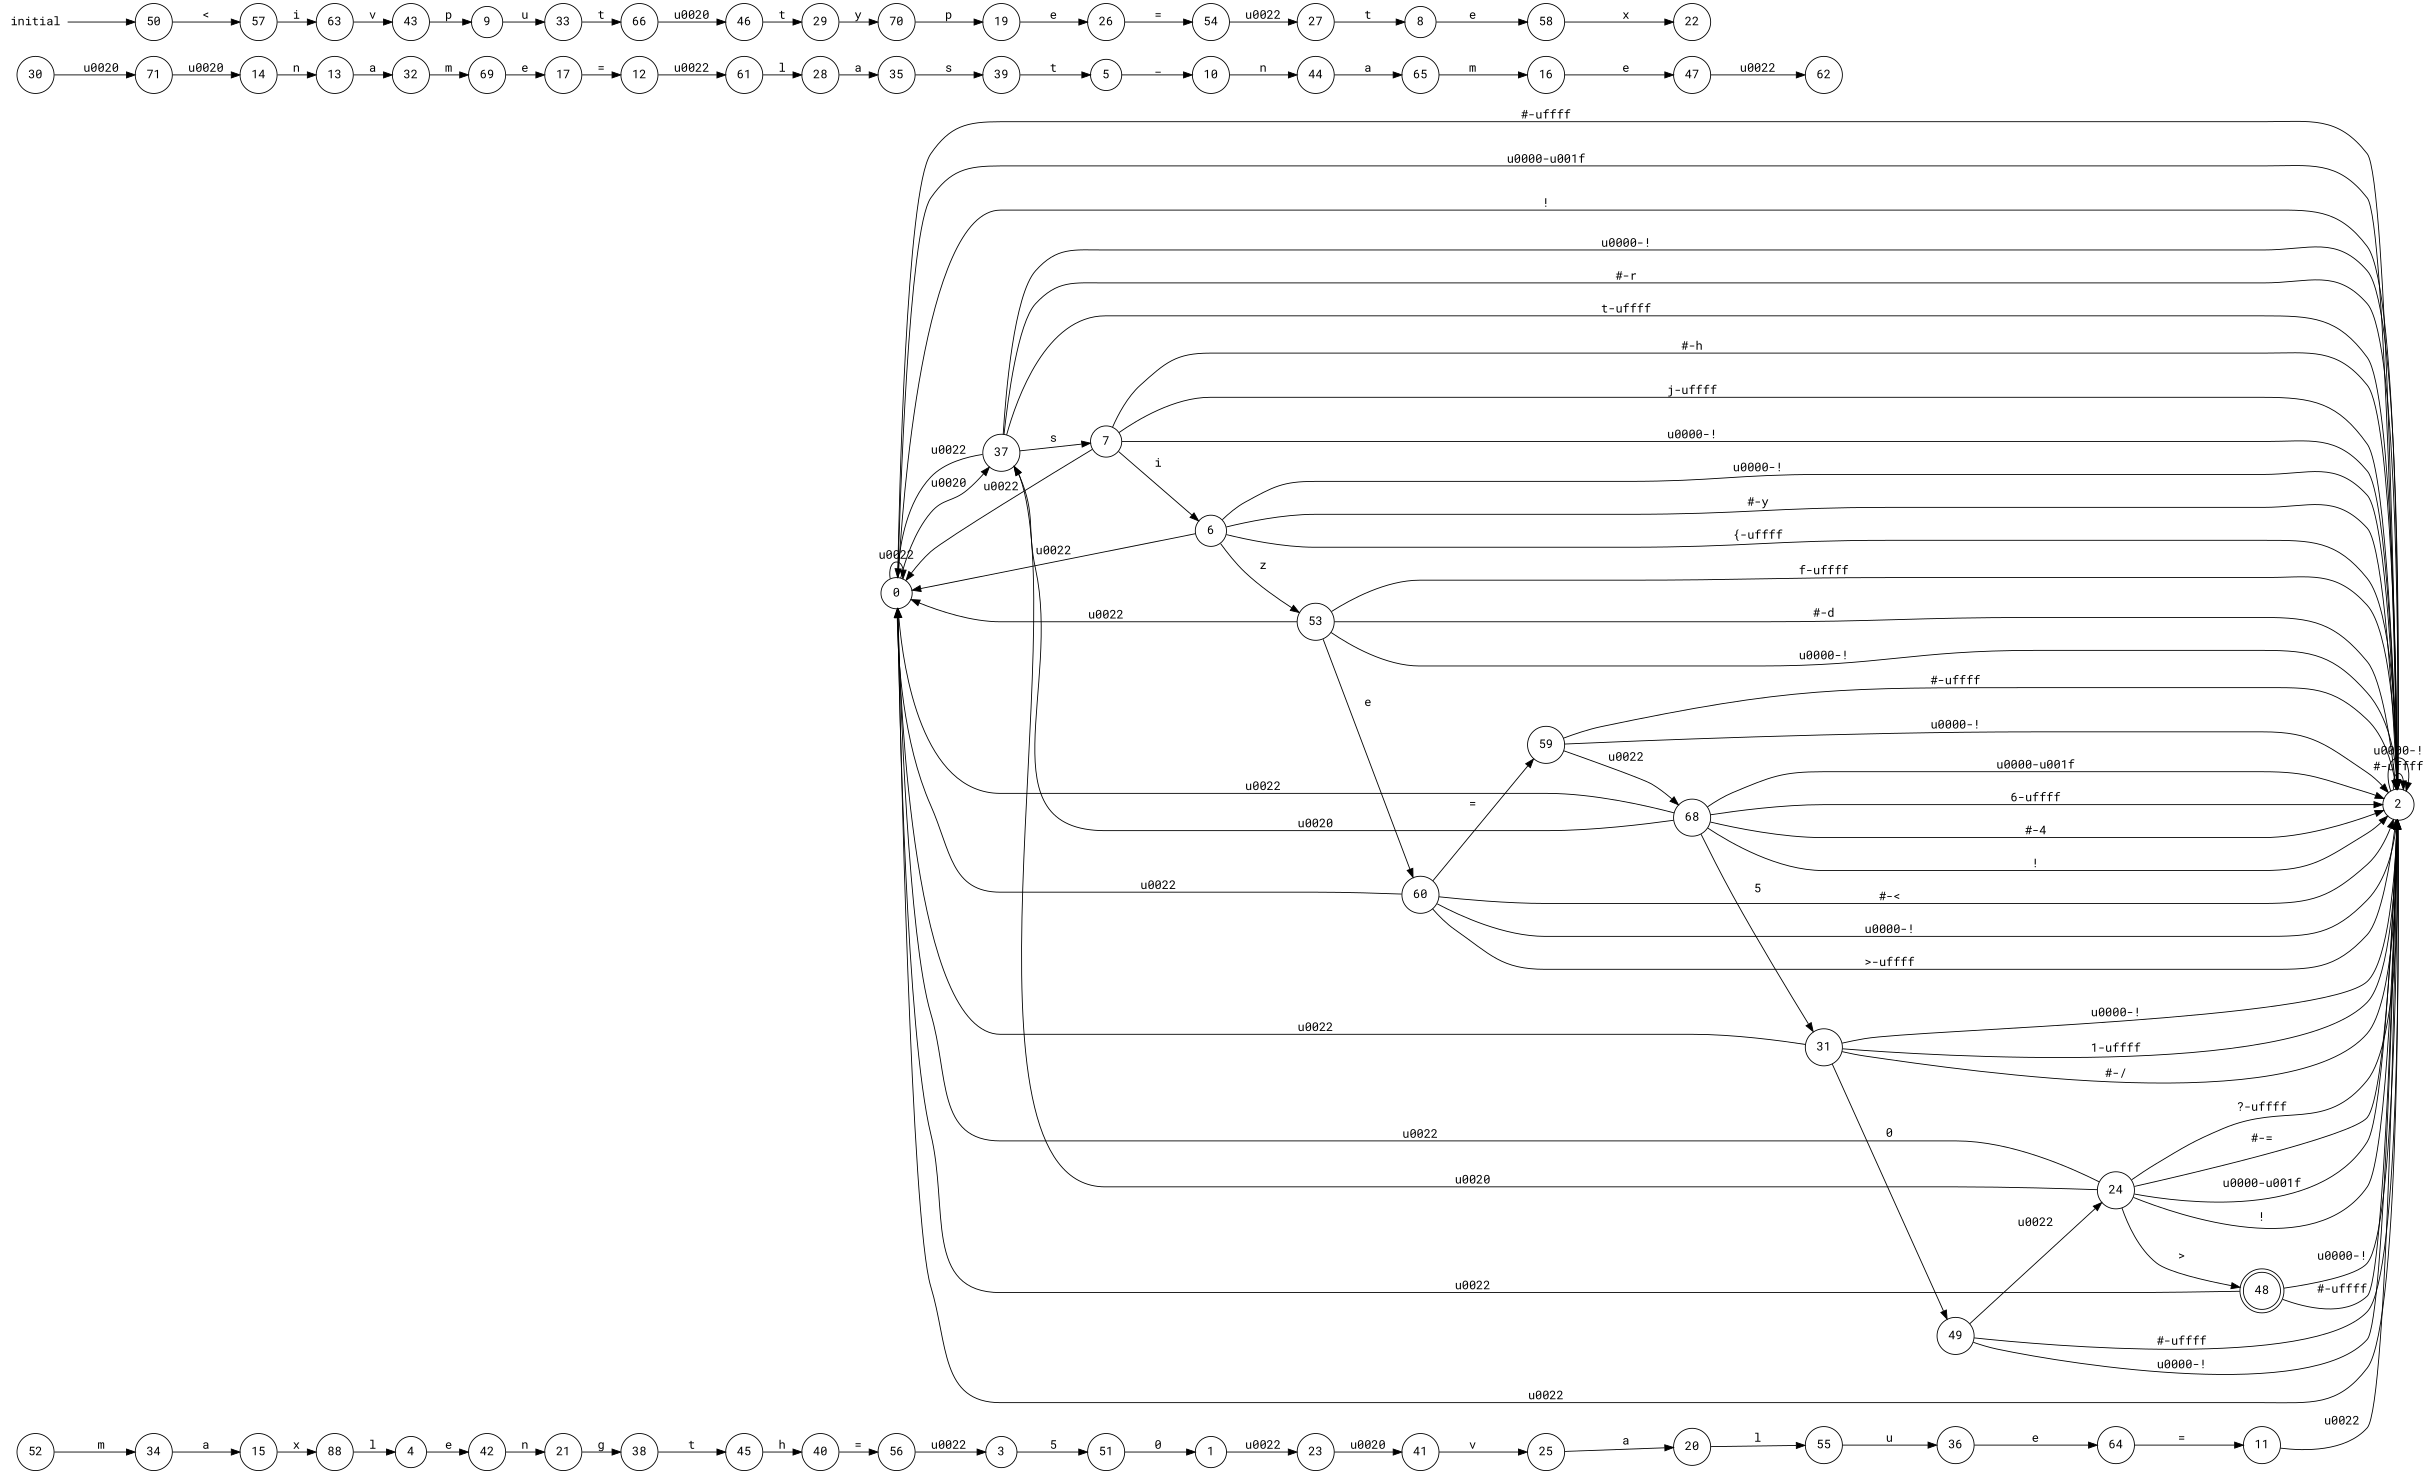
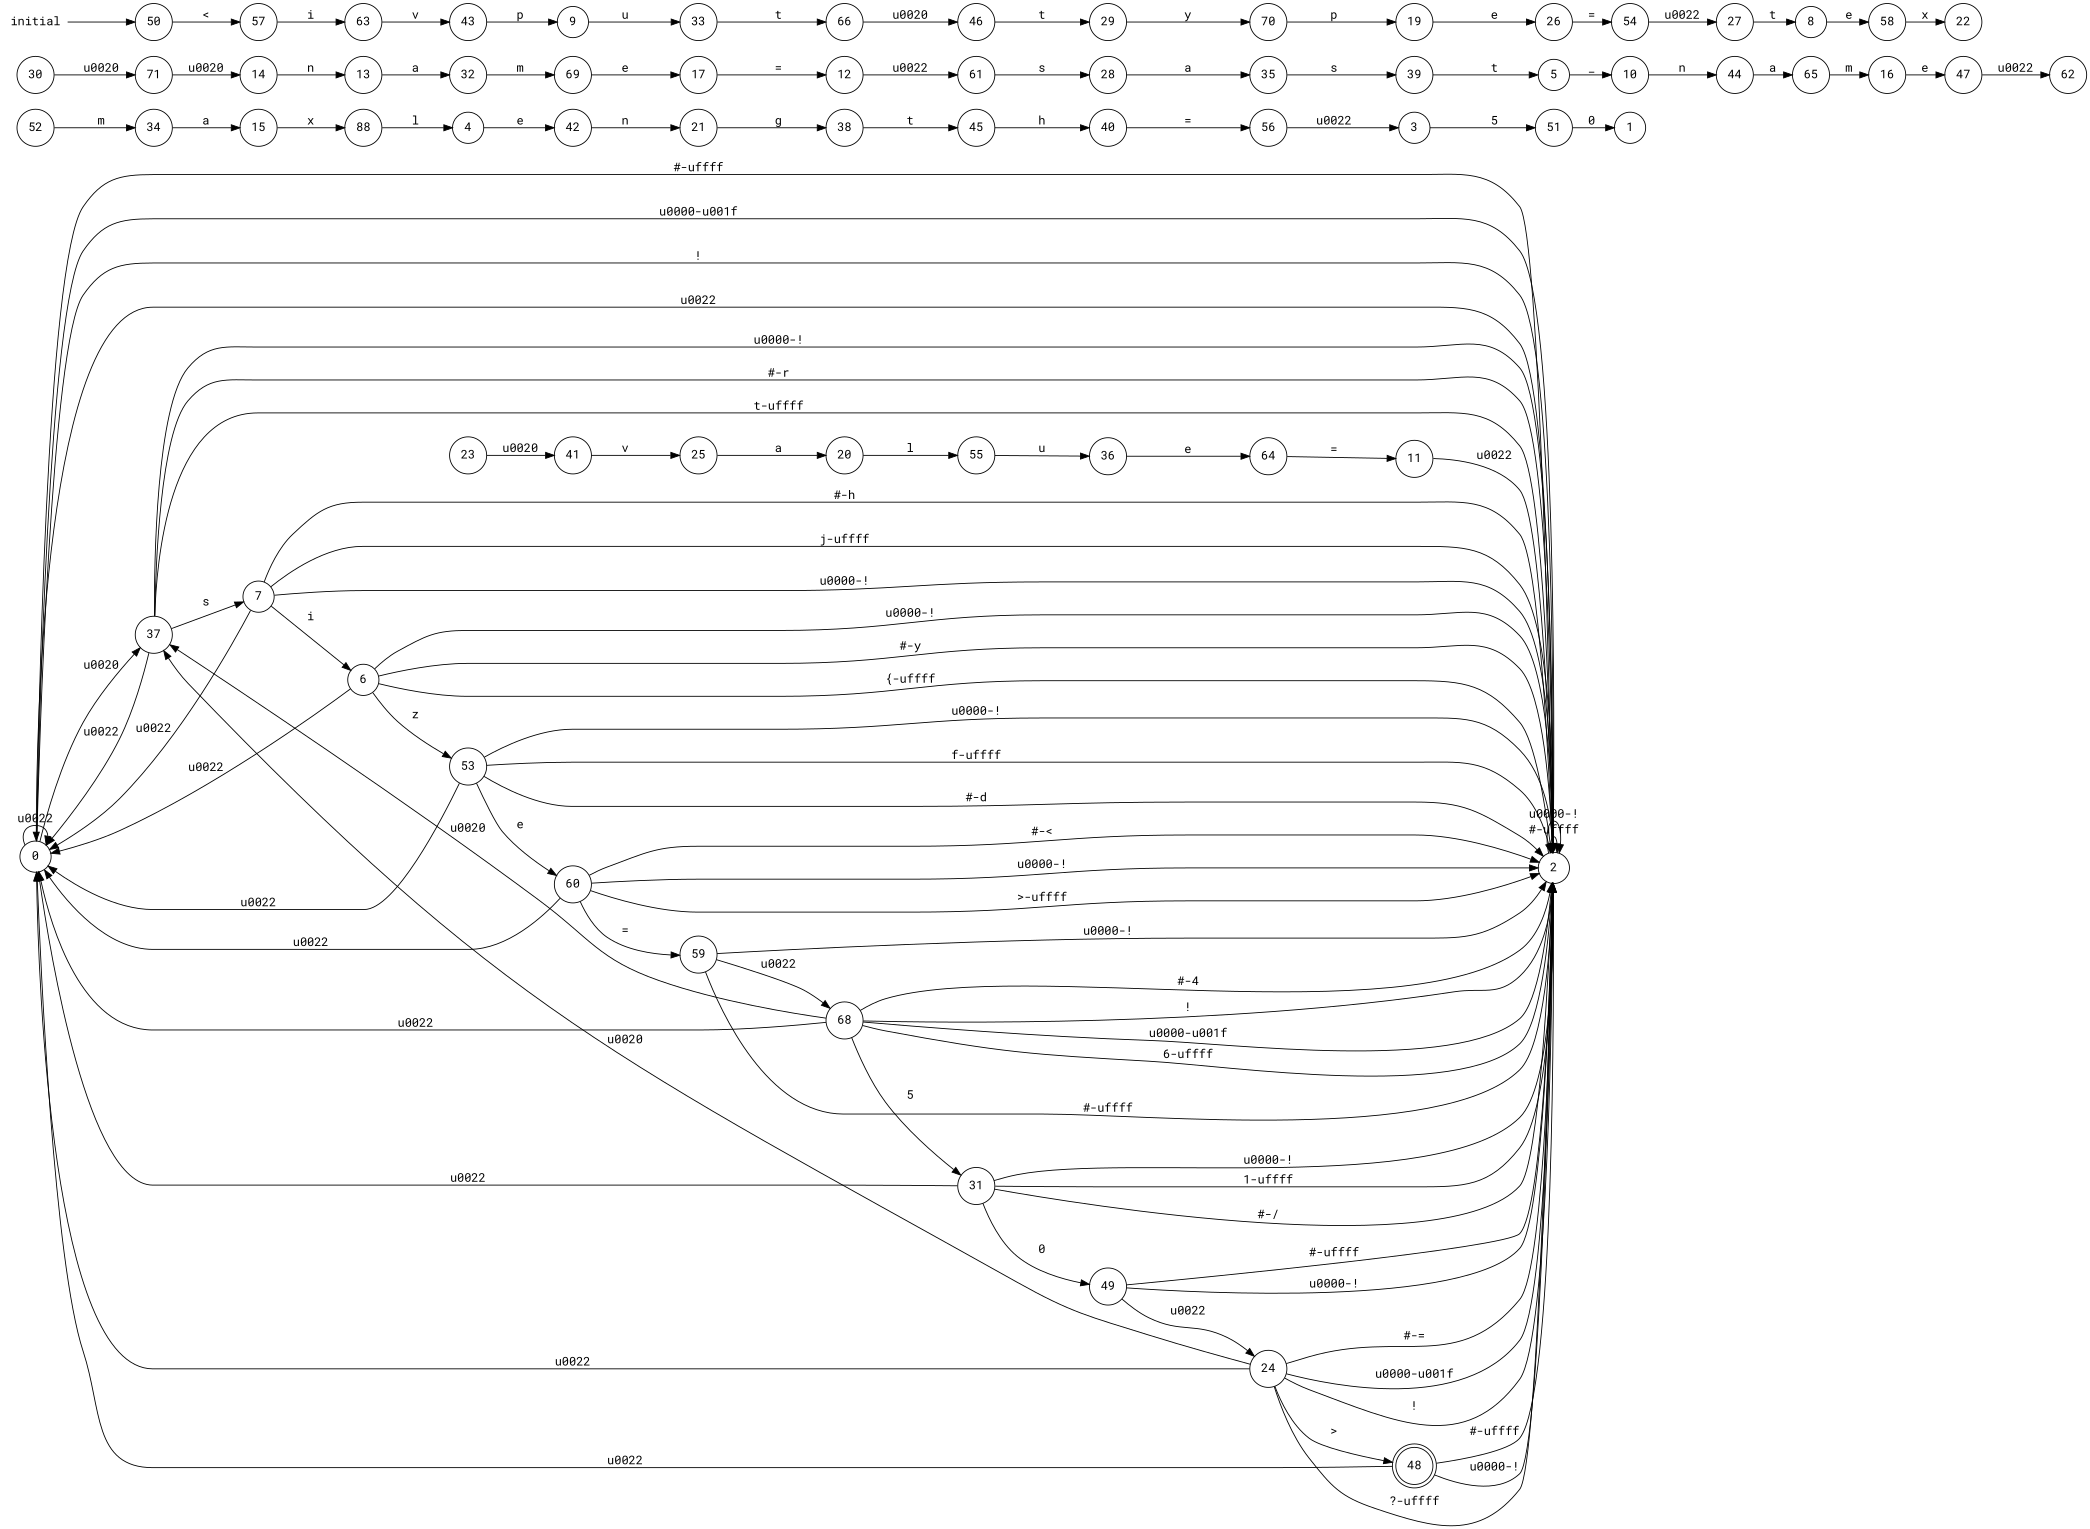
edge "61" -> "28": label "l" -> "s"
edge "1" -> "23": removed, label "u0022"
